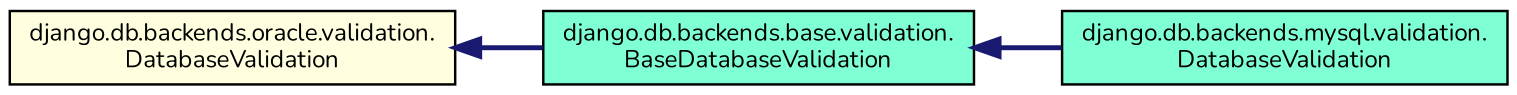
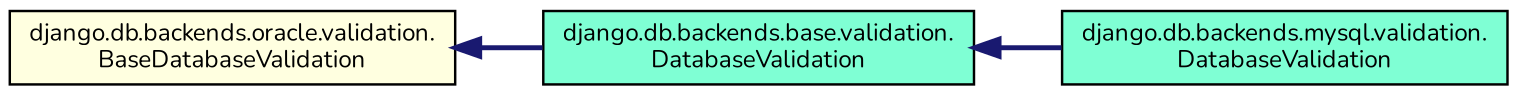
node "django.db.backends.oracle.validation. DatabaseValidation": label "django.db.backends.oracle.validation. DatabaseValidation" -> "django.db.backends.oracle.validation. BaseDatabaseValidation"
node "django.db.backends.base.validation. BaseDatabaseValidation": label "django.db.backends.base.validation. BaseDatabaseValidation" -> "django.db.backends.base.validation. DatabaseValidation"
